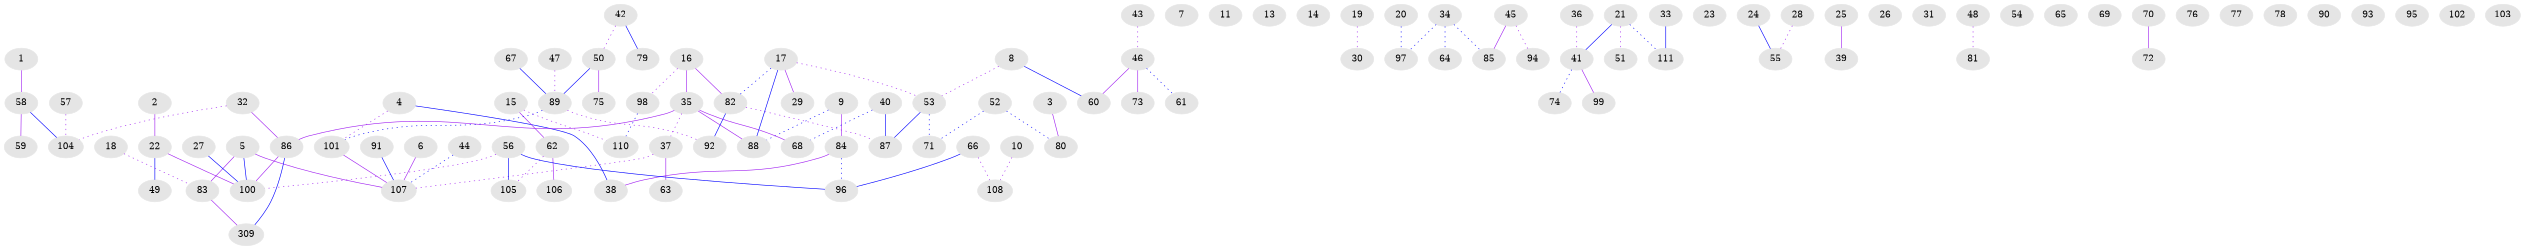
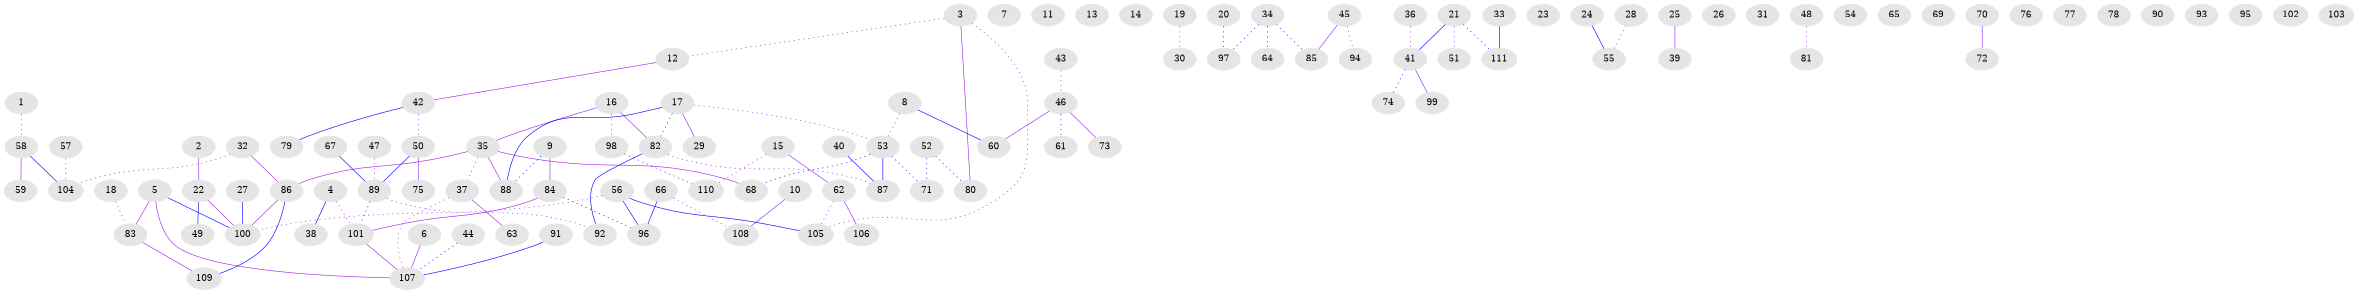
node "12": added
edge "1" -- "58": style solid -> dotted
edge "40" -- "68": now "53" -- "68"
edge "10" -- "108": style dotted -> solid
edge "84" -- "38": now "84" -- "101"
edge "3" -- "105": added
node "309": label "309" -> "109"
